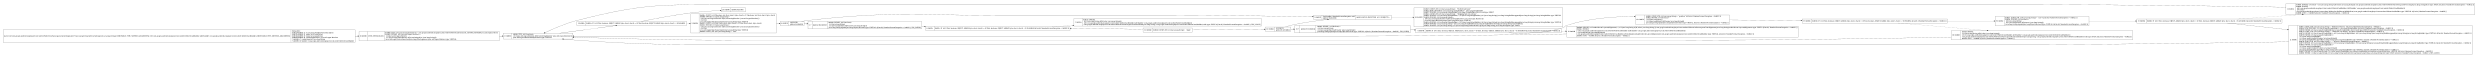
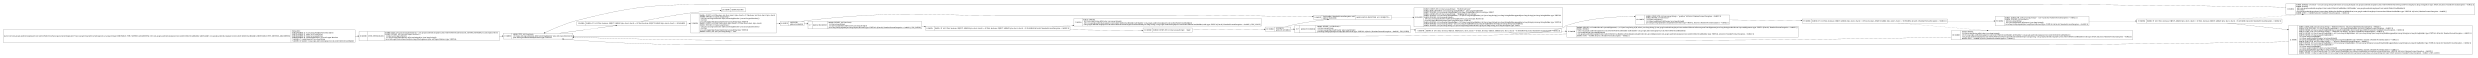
edge "11: 0x0040" -> "6: 0x001c": reversed
